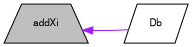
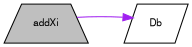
edge "Db" -> "addXi": reversed
